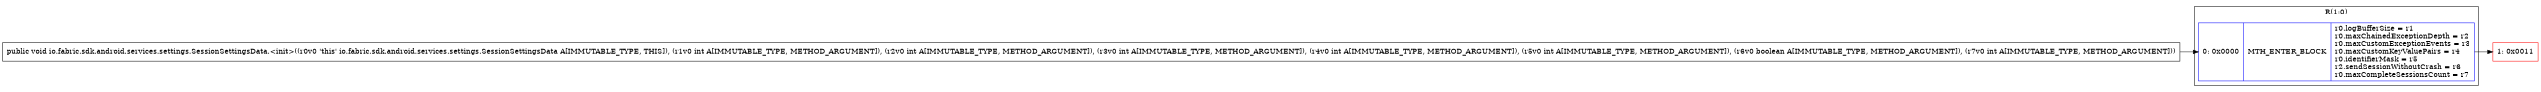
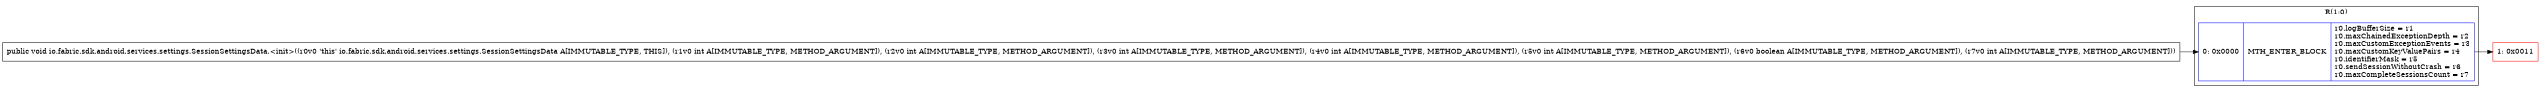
node "0: 0x0000": text "r2.sendSessionWithoutCrash = r6" -> "r0.sendSessionWithoutCrash = r6"
